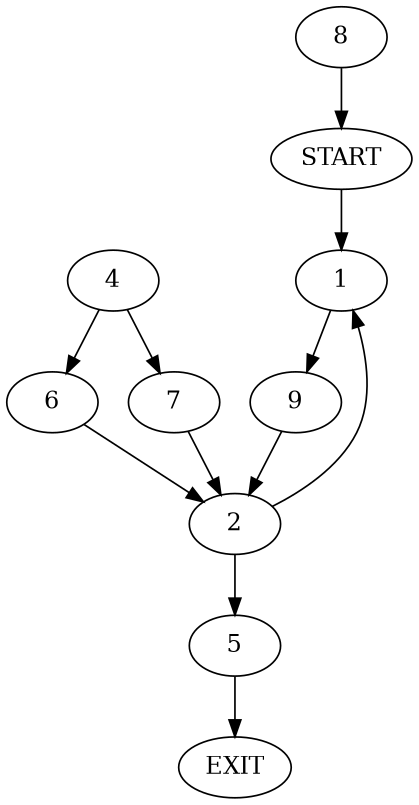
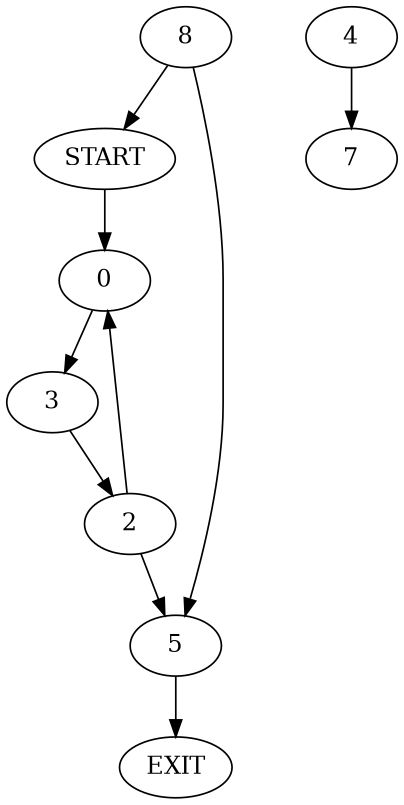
node "1": label "1" -> "0"
edge "8" -> "5": added
node "6": removed
node "9": label "9" -> "3"
edge "7" -> "2": removed
